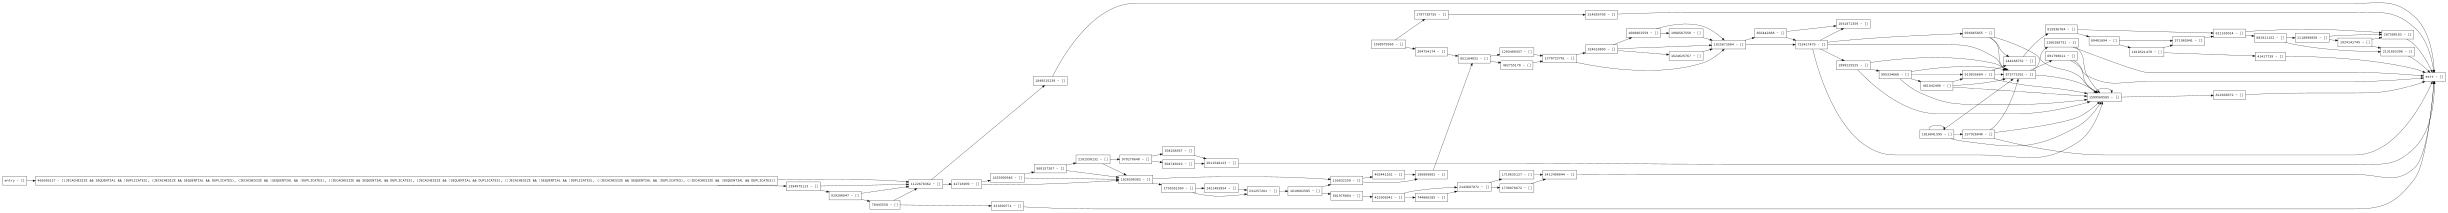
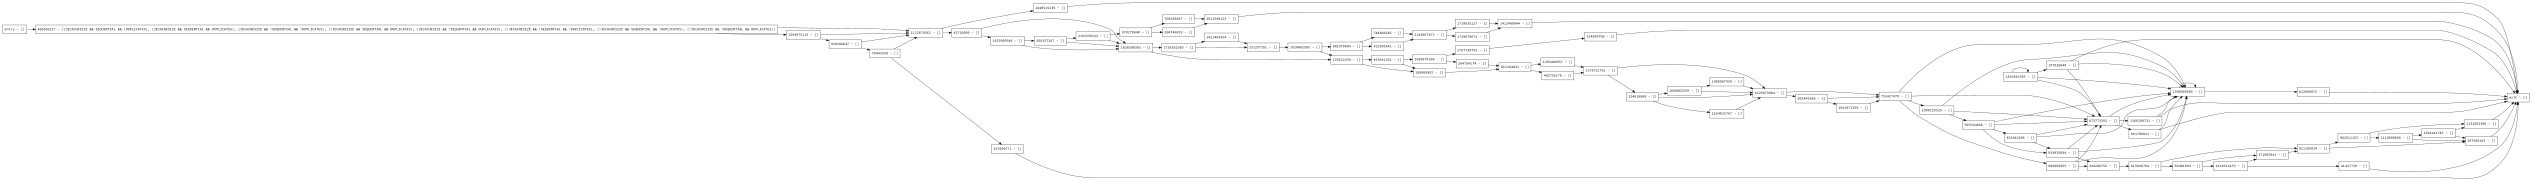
edge "753427479 - []" -> "1641871359 - []": reversed
edge "463441262 - []" -> "1598979368 - []": added
edge "422905941 - []" -> "744866285 - []": now "681970884 - []" -> "744866285 - []"
